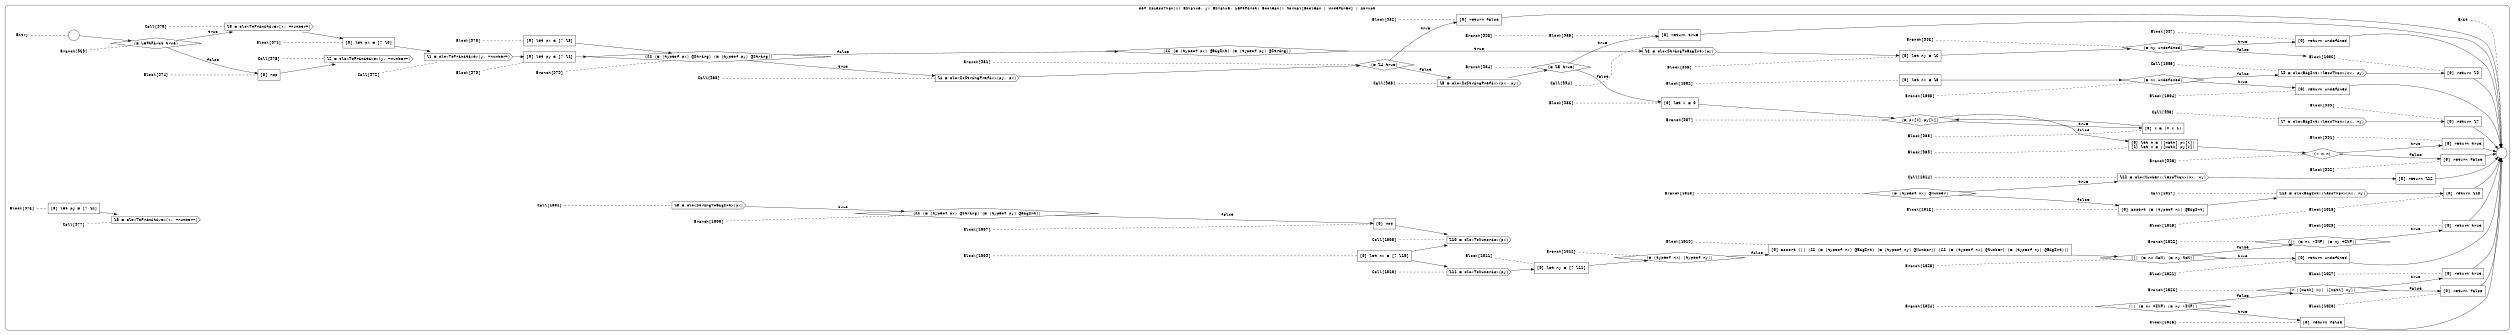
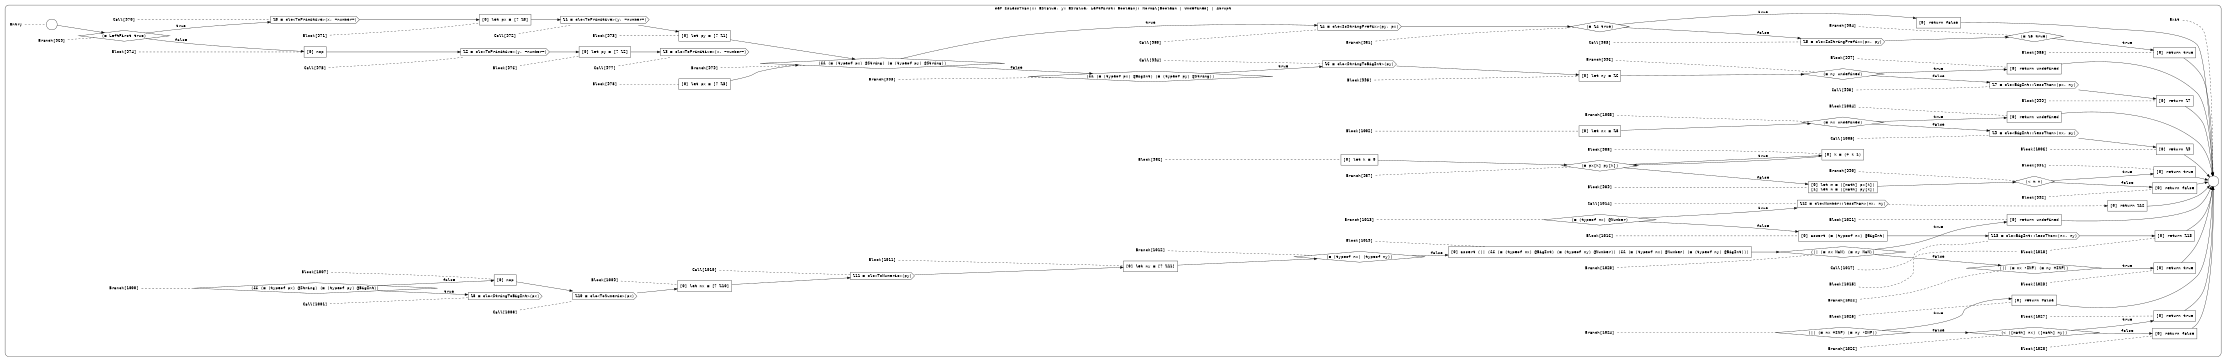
node "Block[982]": removed
edge "Block[985]" -- "Branch[993]": now "(&& (= (typeof px) @BigInt) (= (typeof py) @String))" -- "Branch[993]"
edge "%2 = clo<ToPrimitive>(y, ~number~)" -> "[0] let py = [? %2]": added
edge "(= ny undefined)" -> "Block[1006]": now "(= ny undefined)" -> "%7 = clo<BigInt::lessThan>(px, ny)"
edge "(= %5 true)" -> "[0] let k = 0": removed, label "false"
edge "%12 = clo<Number::lessThan>(nx, ny)" -> "[0] return %12": style solid -> dashed
edge "%8 = clo<StringToBigInt>(px)" -> "(&& (= (typeof px) @String) (= (typeof py) @BigInt))": reversed
edge "[0] let nx = [? %10]" -> "%10 = clo<ToNumeric>(px)": reversed
